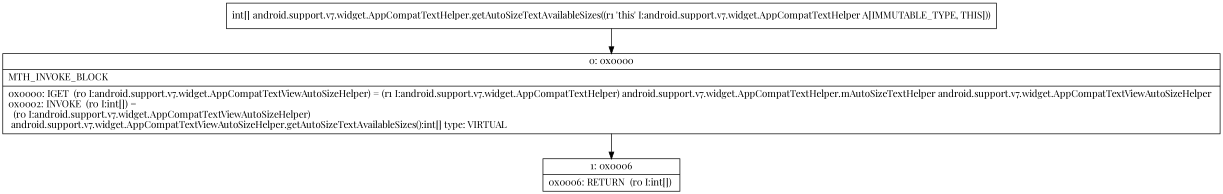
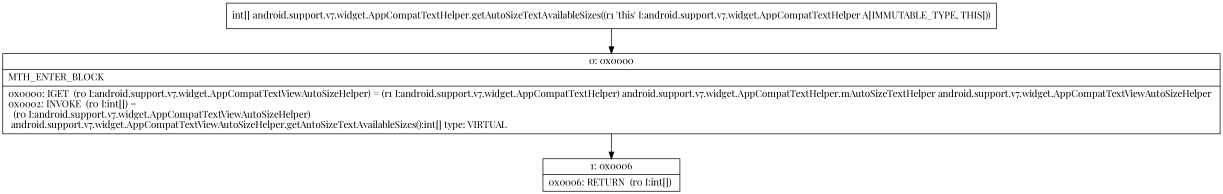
node "0: 0x0000": text "MTH_INVOKE_BLOCK" -> "MTH_ENTER_BLOCK"
